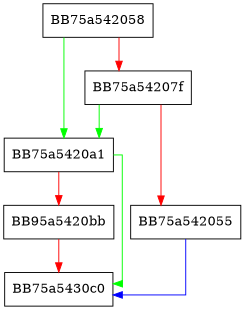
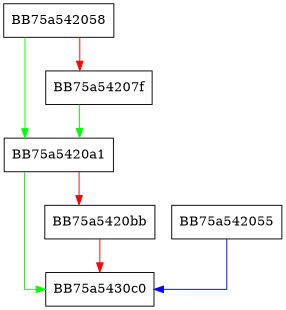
edge "BB75a54207f" -> "BB75a542055": removed
node "BB95a5420bb": label "BB95a5420bb" -> "BB75a5420bb"
